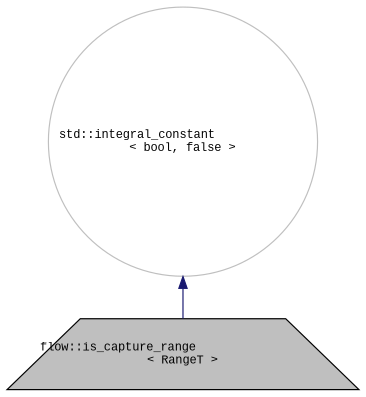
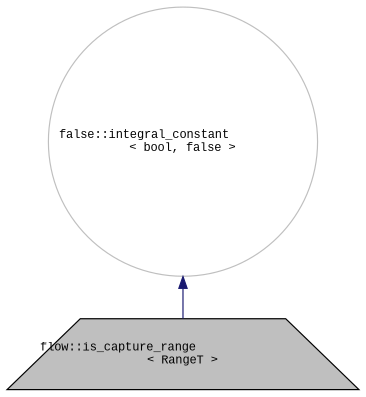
node "std::integral_constant < bool, false >": label "std::integral_constant < bool, false >" -> "false::integral_constant < bool, false >"
